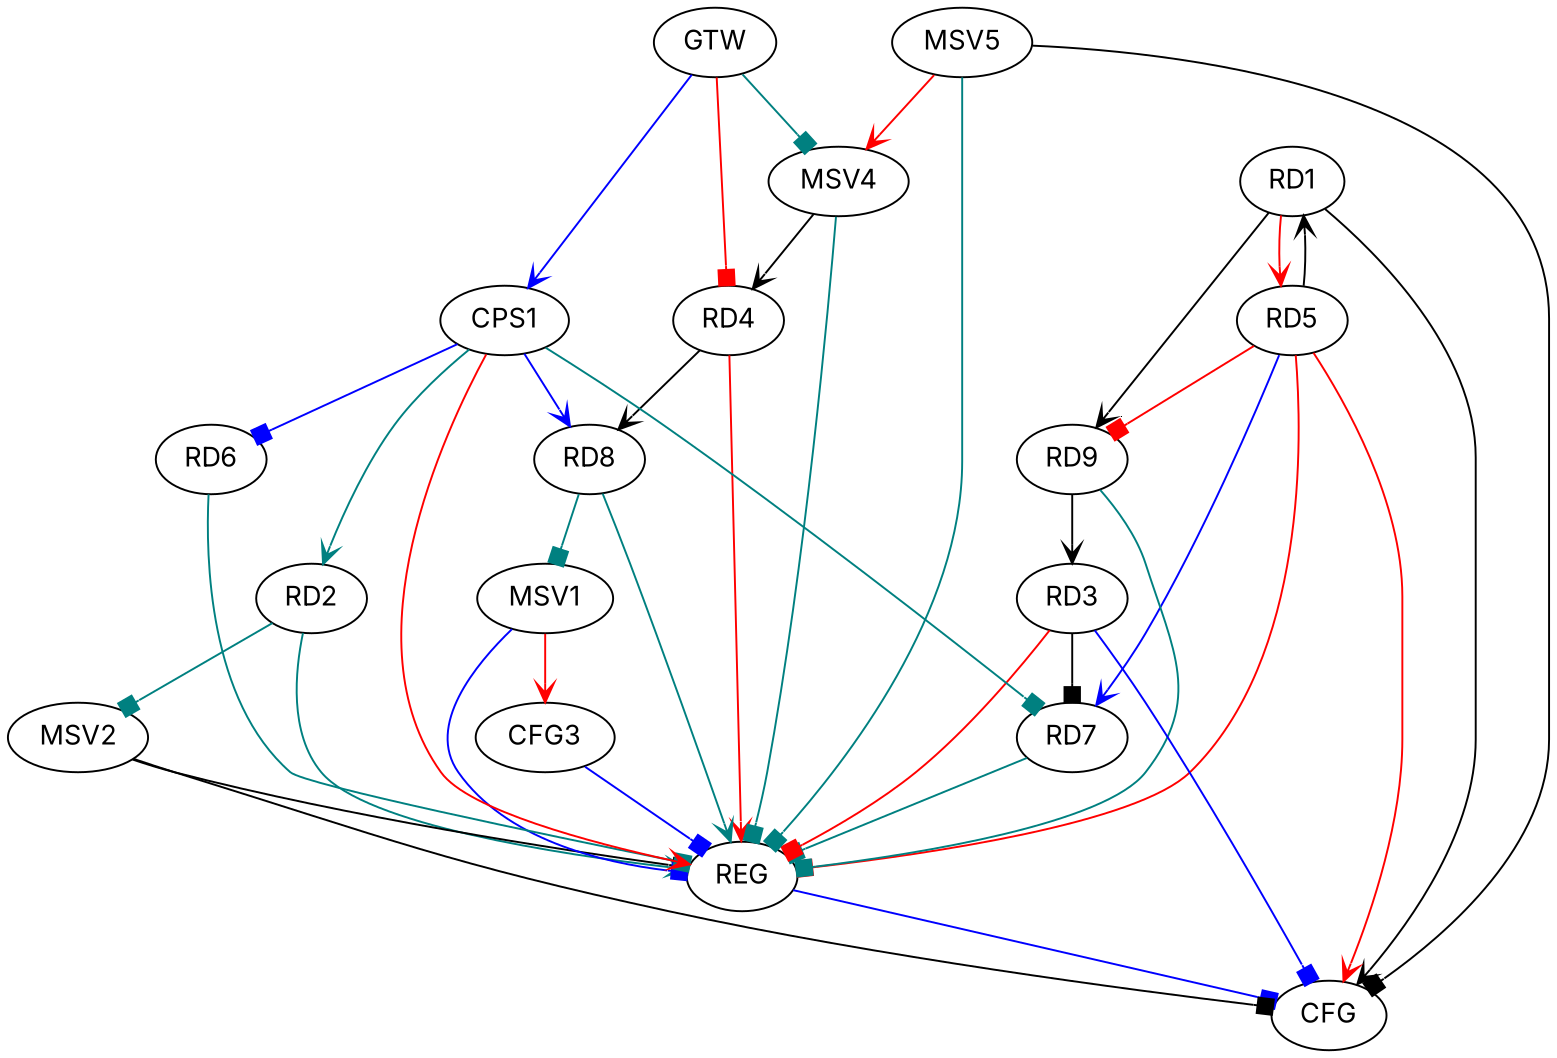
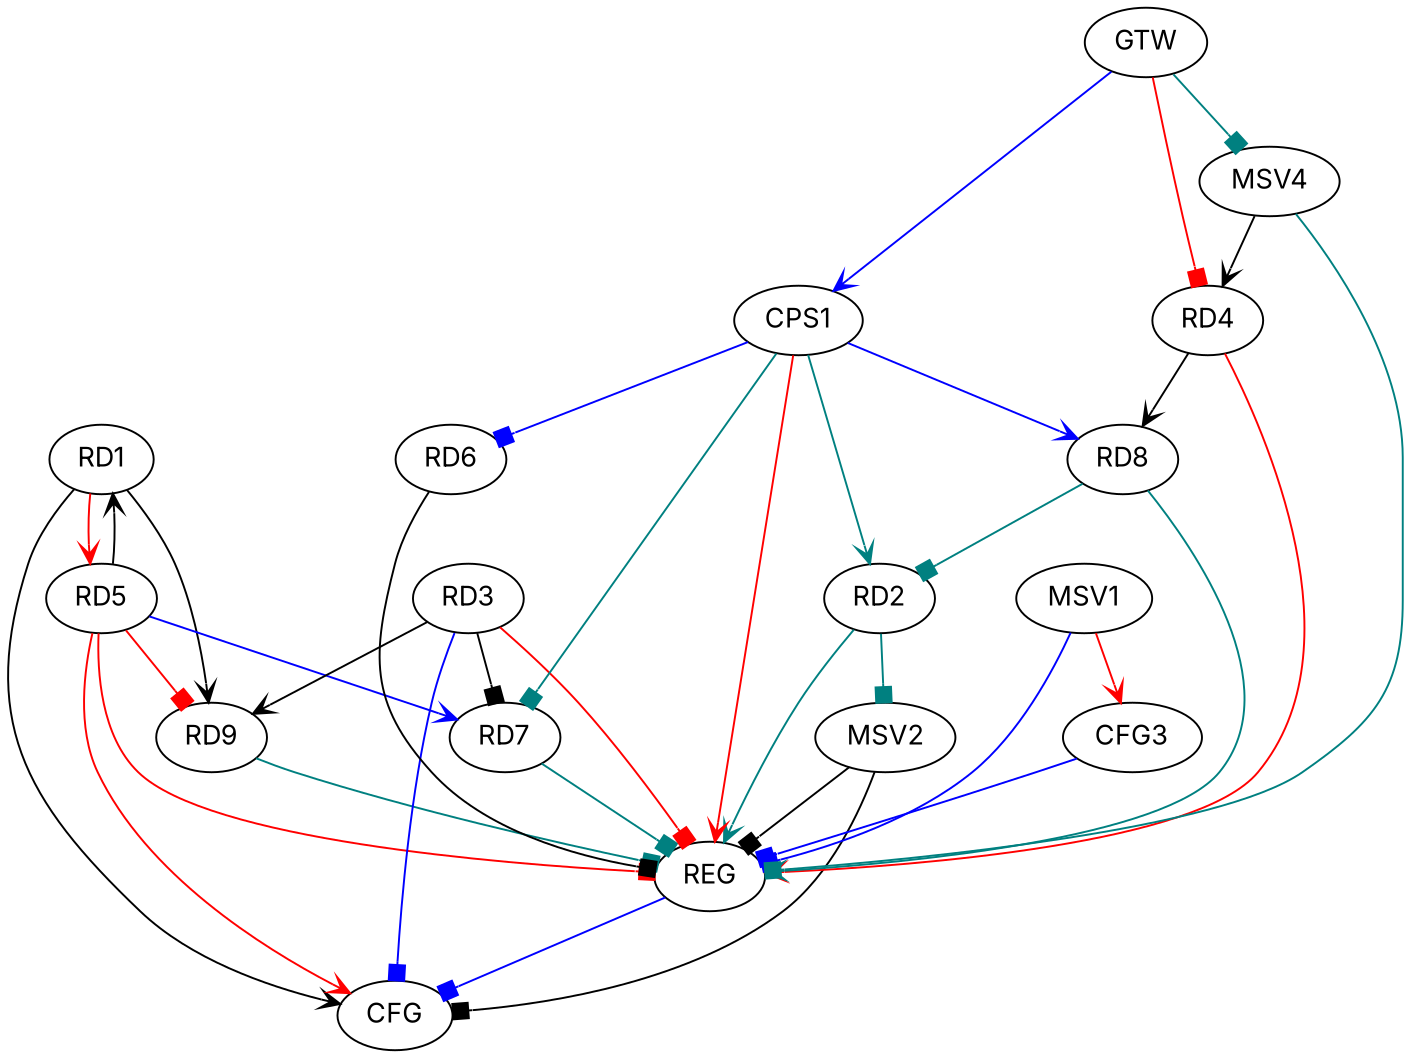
node "MSV5": removed
edge "RD8" -> "MSV1": now "RD8" -> "RD2"
edge "RD9" -> "RD3": reversed
edge "RD6" -> "REG": color teal -> black
